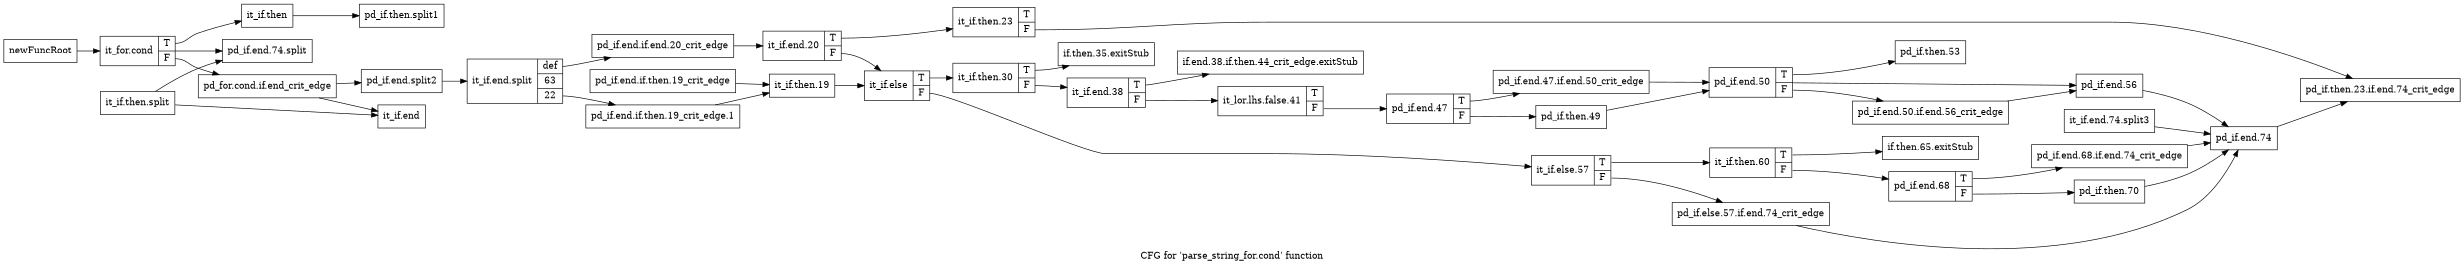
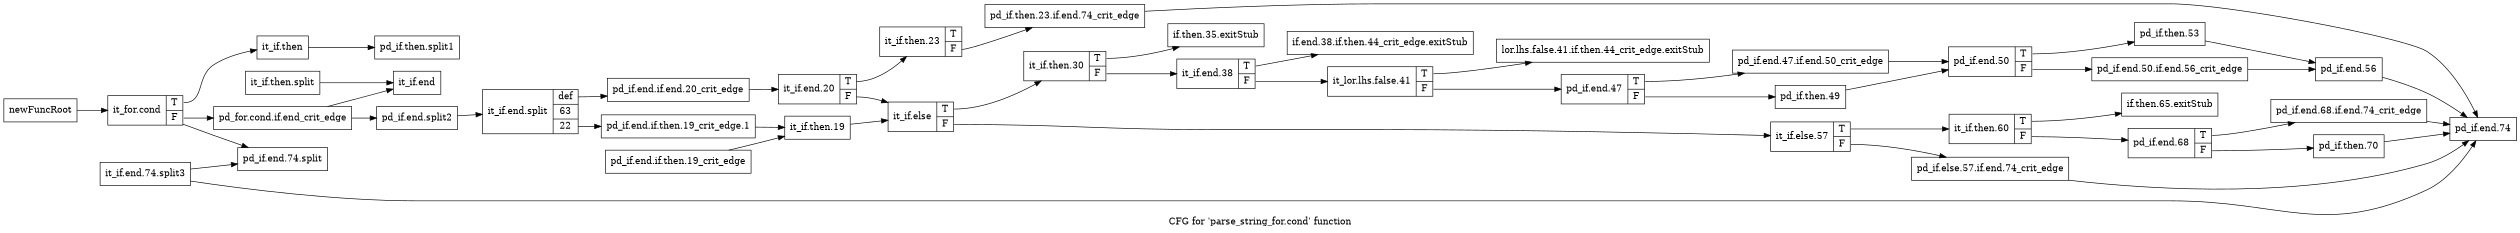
node "lor.lhs.false.41.if.then.44_crit_edge.exitStub": added
edge "it_if.then.split" -> "pd_if.end.74.split": now "it_if.end.74.split3" -> "pd_if.end.74.split"
edge "pd_if.end.50" -> "pd_if.end.56": now "pd_if.then.53" -> "pd_if.end.56"
edge "pd_if.end.74" -> "pd_if.then.23.if.end.74_crit_edge": reversed
